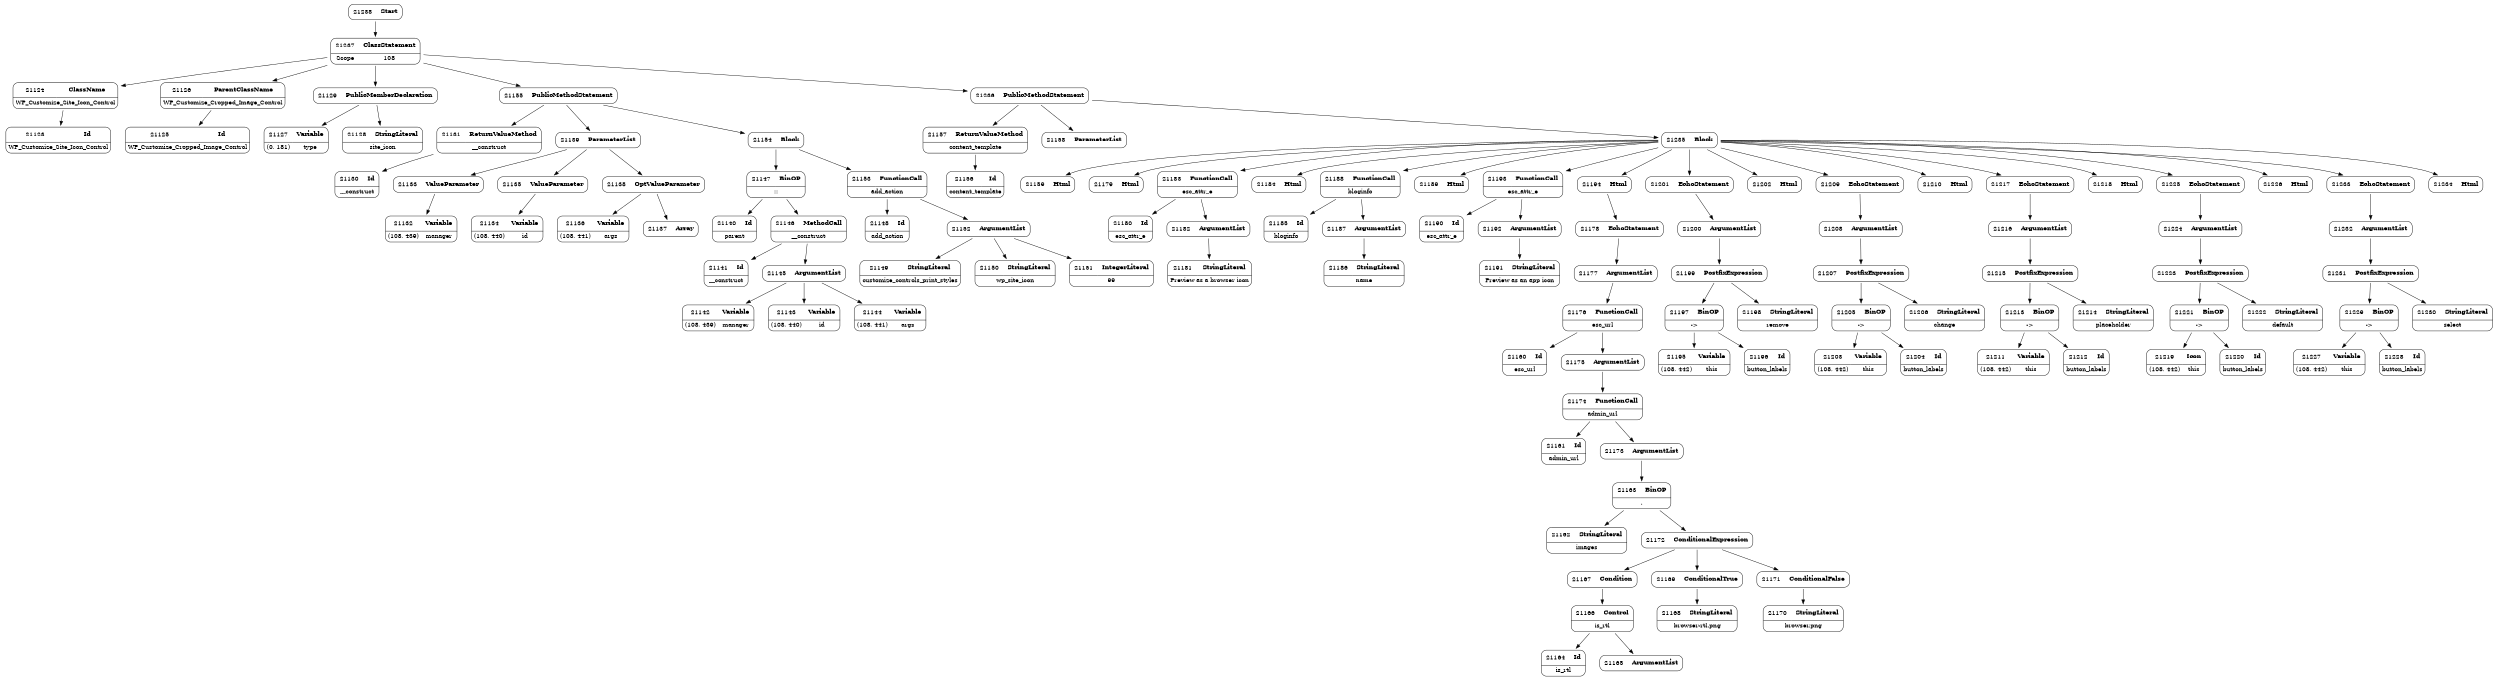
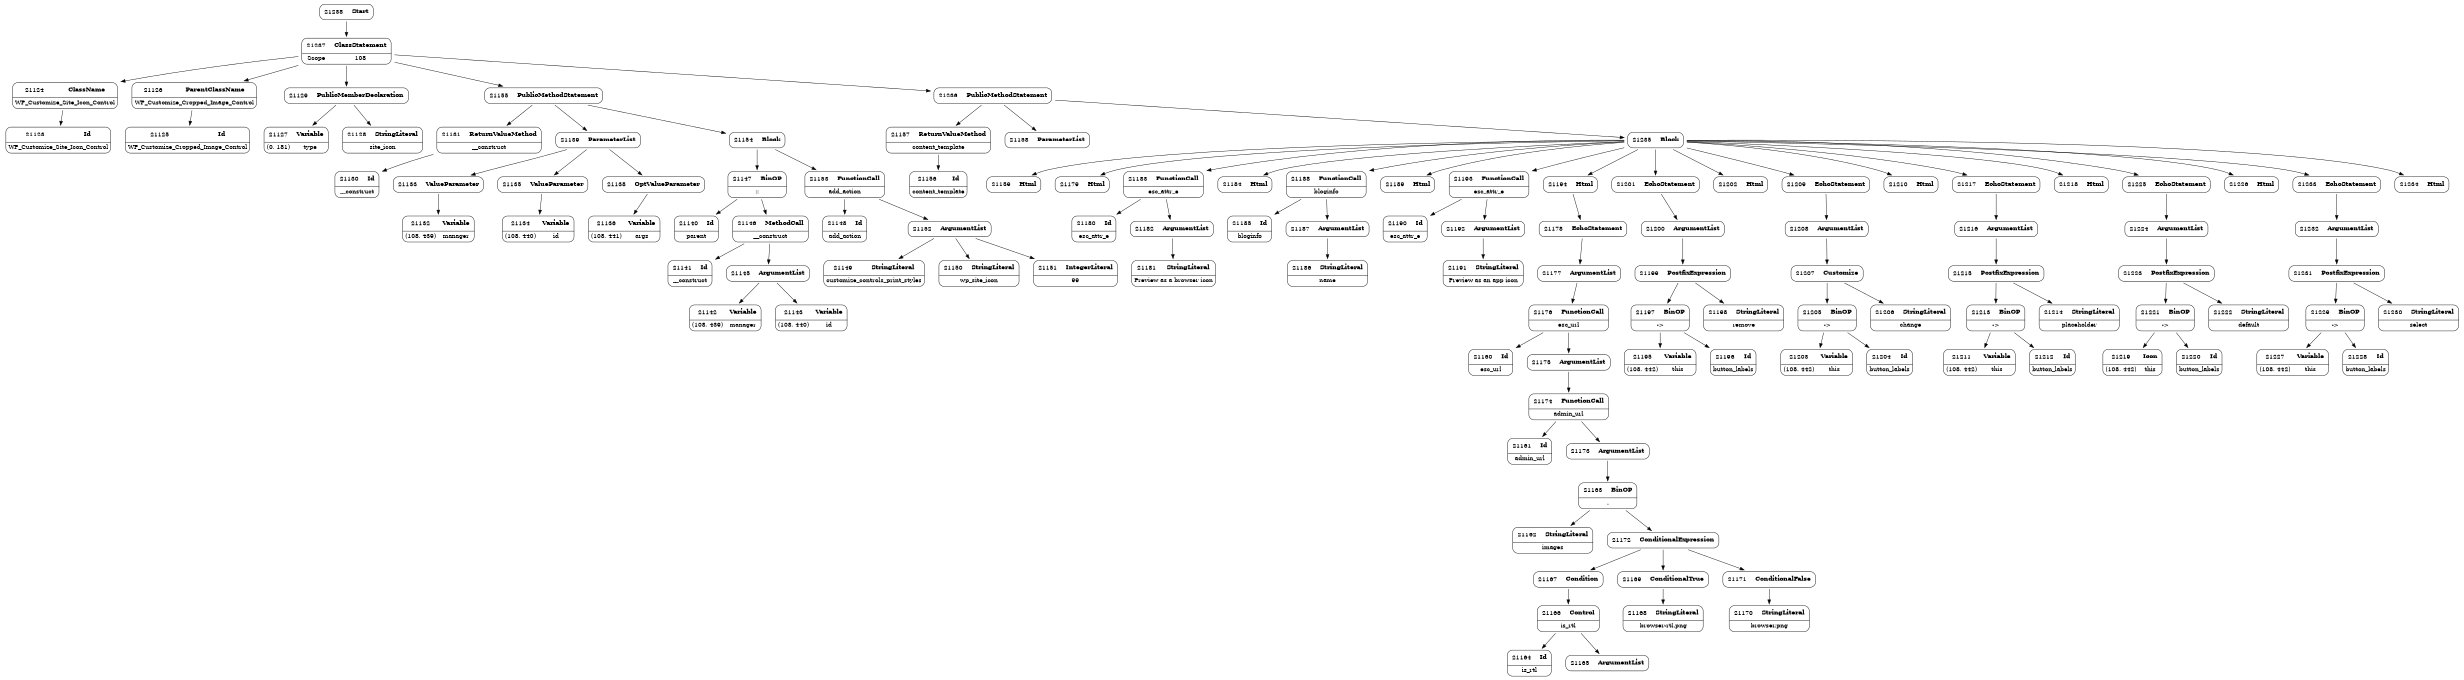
node "21137": removed
node "21207": text "PostfixExpression" -> "Customize"
node "21144": removed
